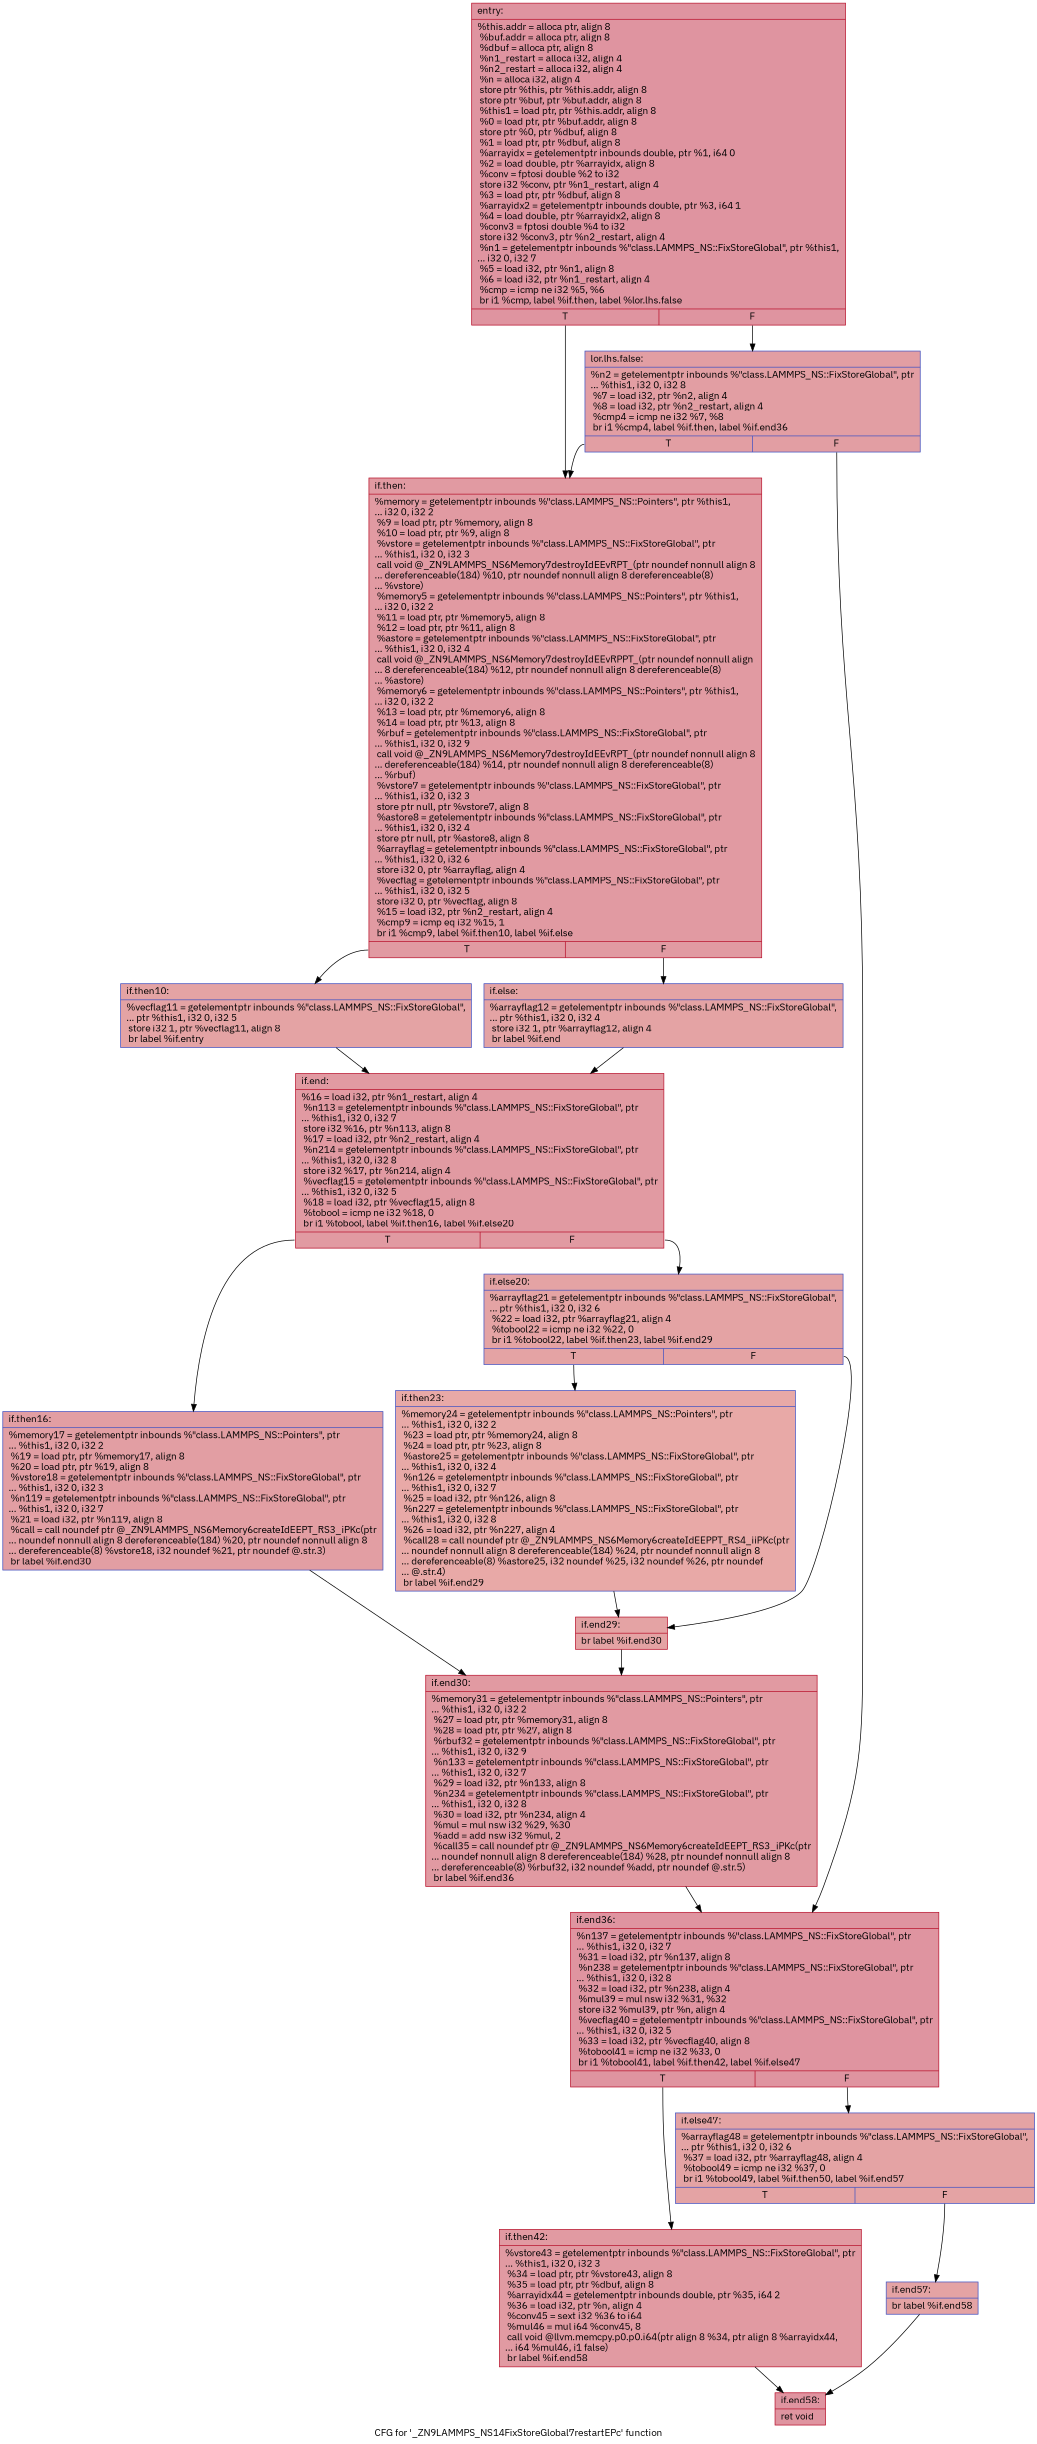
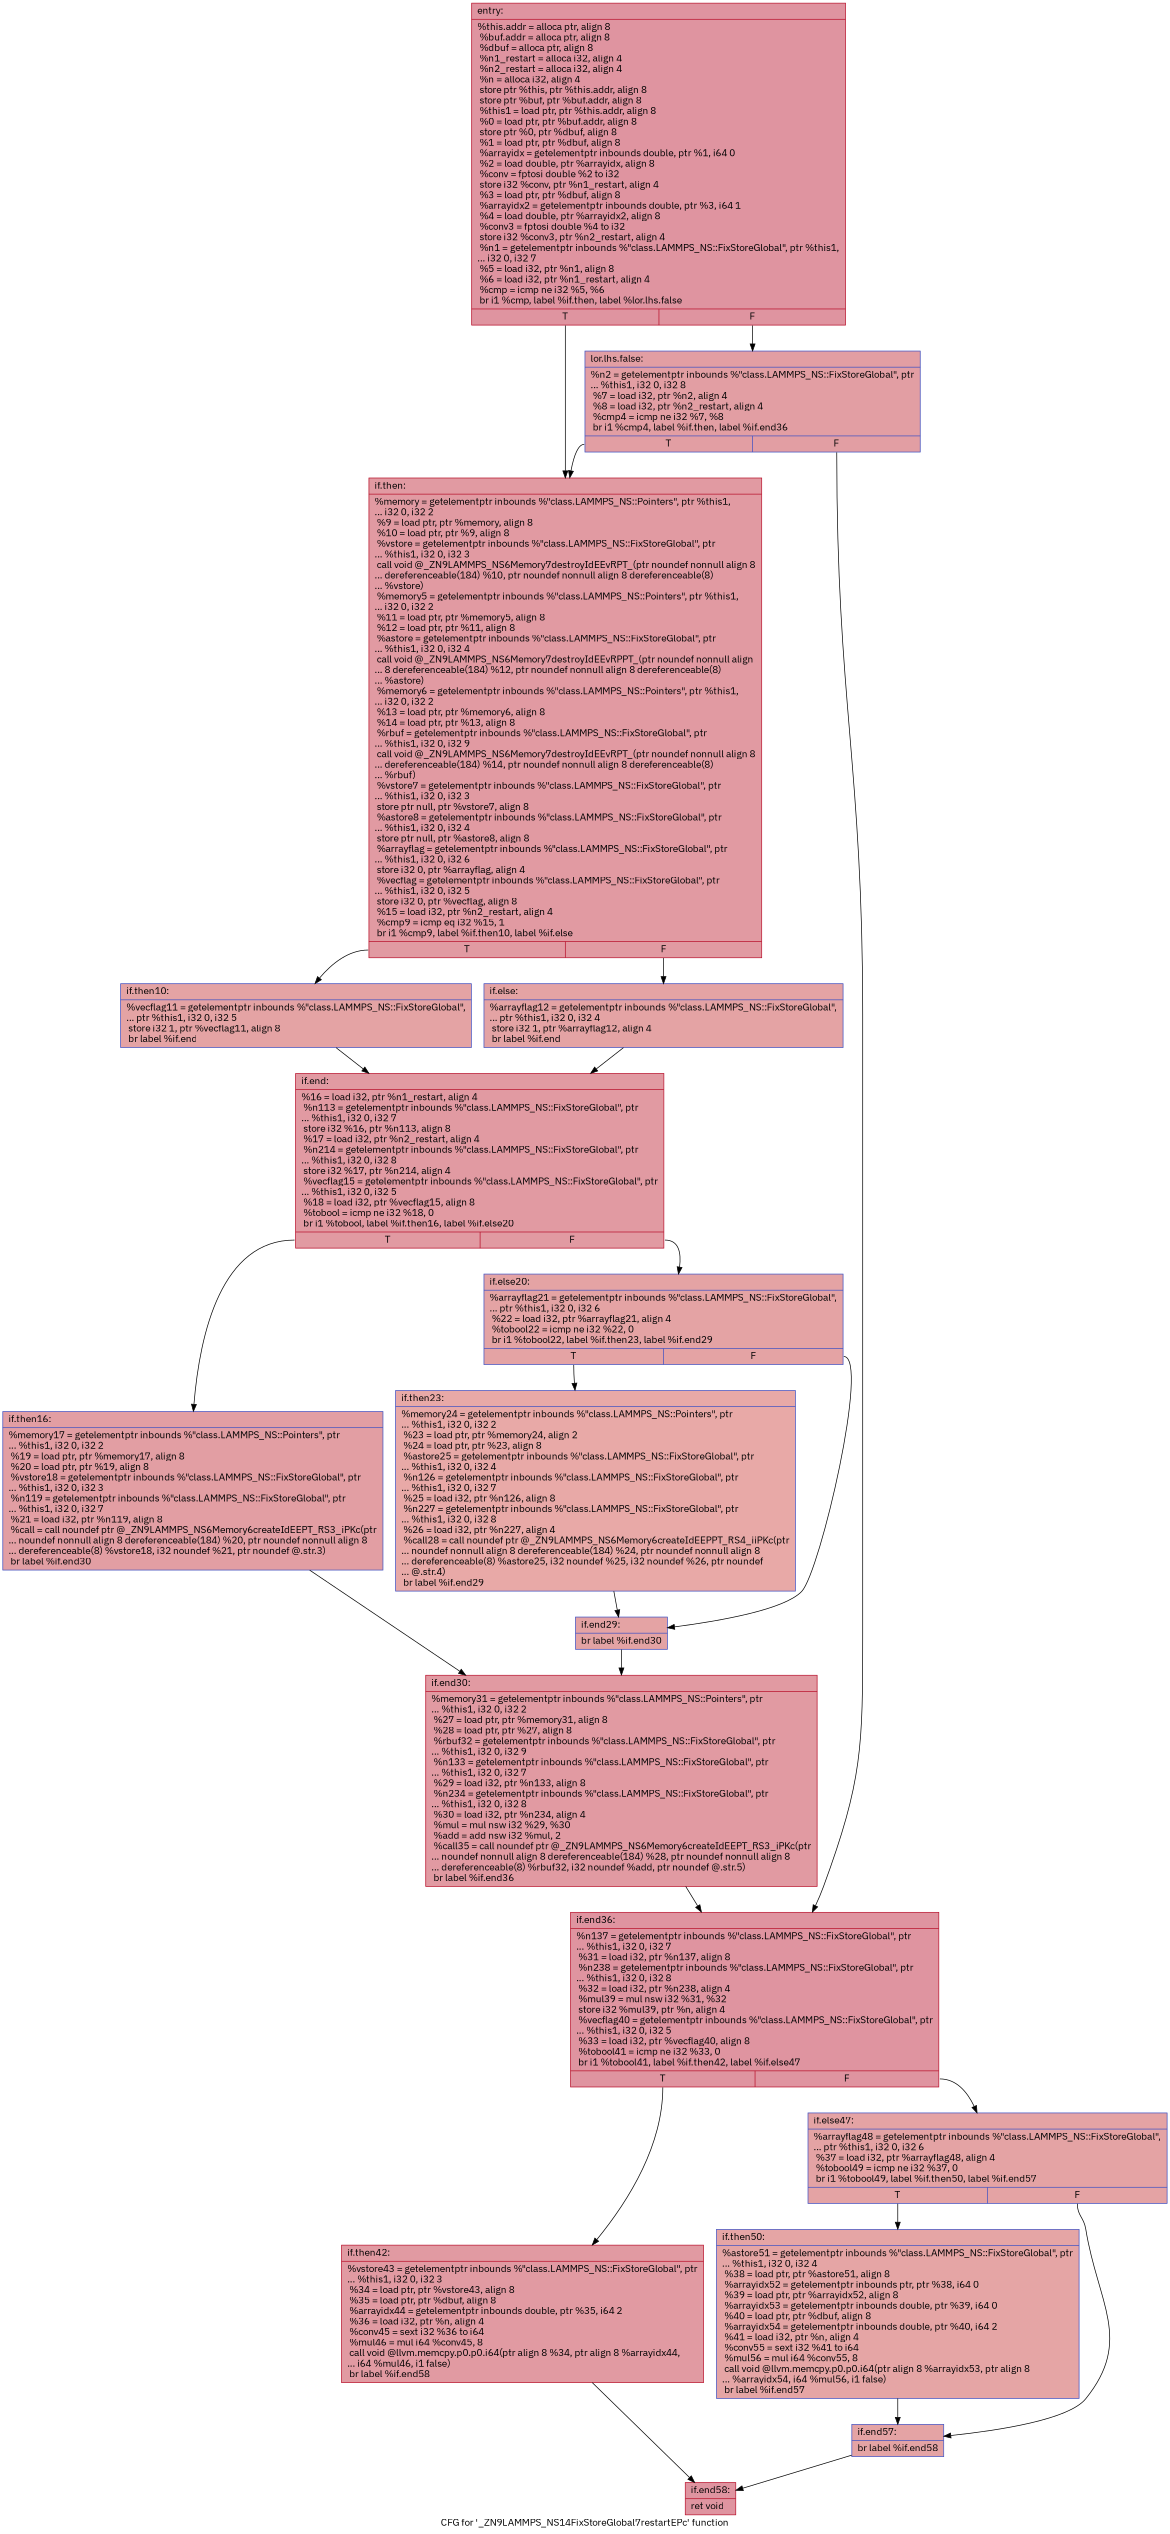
node "if.then10:": text "br label %if.entry" -> "br label %if.end"
node "if.then23:": text "%23 = load ptr, ptr %memory24, align 8" -> "%23 = load ptr, ptr %memory24, align 2"
node "if.end29:": color #b70d28ff -> #3d50c3ff
node "if.then50:": added
